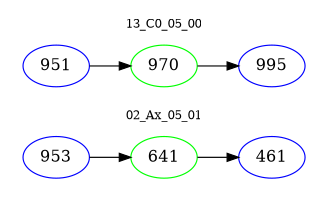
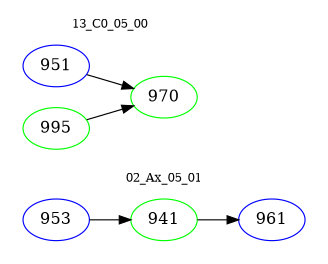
edge "970" -> "995": reversed
node "995": color blue -> green
node "641": label "641" -> "941"
node "461": label "461" -> "961"
